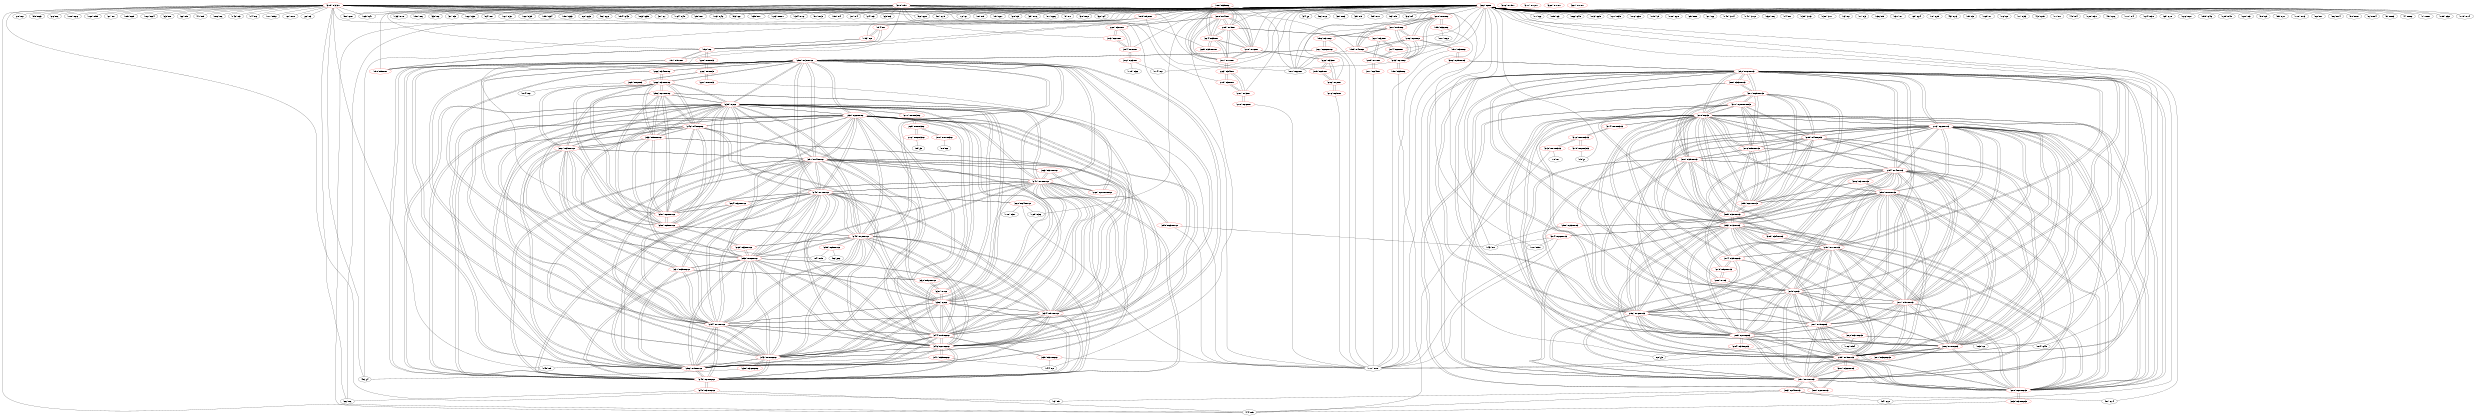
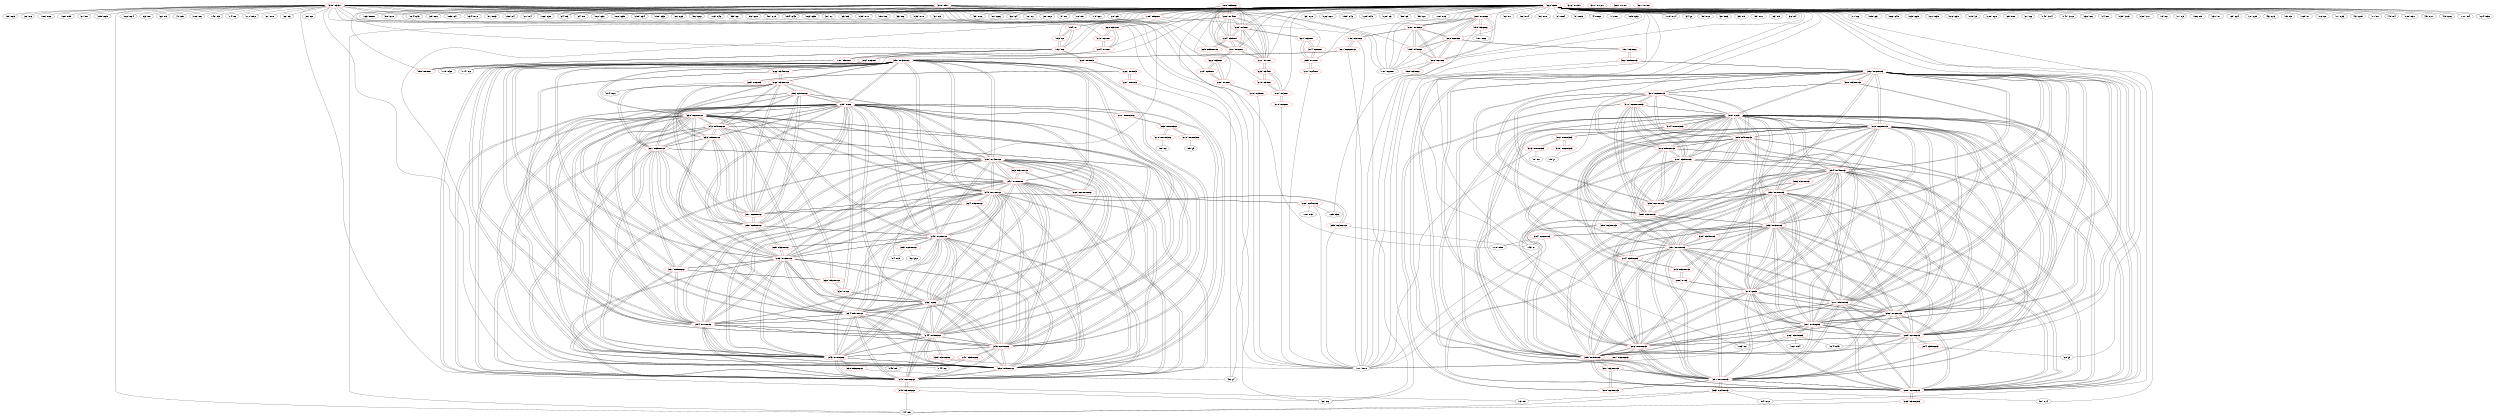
node "(49) C17": added
edge "(198) R39_T2" -- "(44) U5": now "(198) R39_T2" -- "(66) U6"
